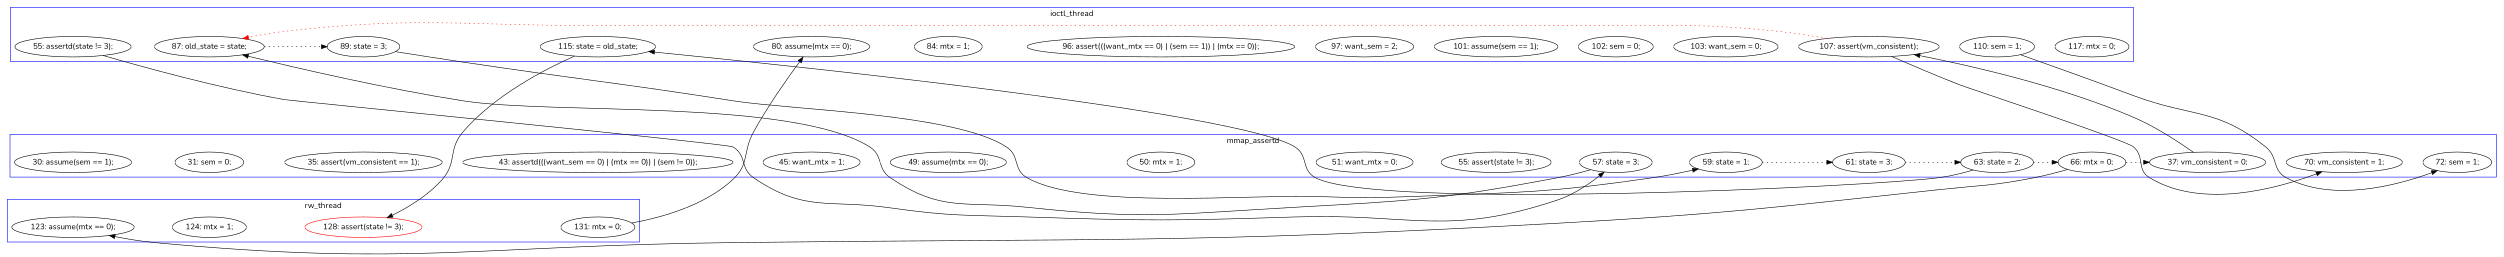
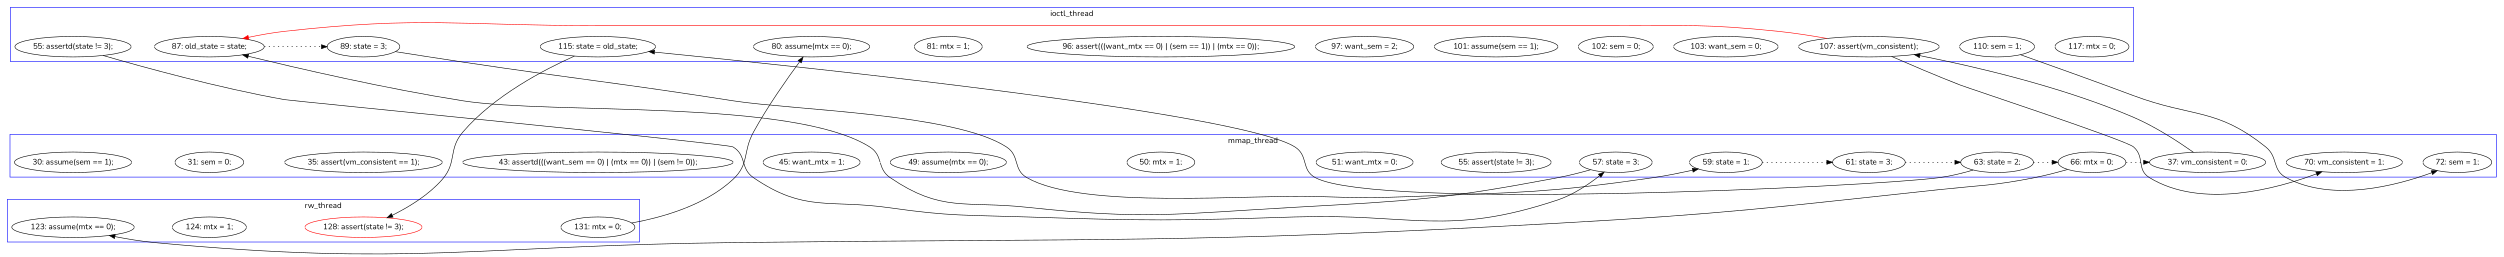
edge "107: assert(vm_consistent);" -> "87: old_state = state;": style dotted -> solid
node "84: mtx = 1;": label "84: mtx = 1;" -> "81: mtx = 1;"
cluster "mmap_assertd": label "mmap_assertd" -> "mmap_thread"
